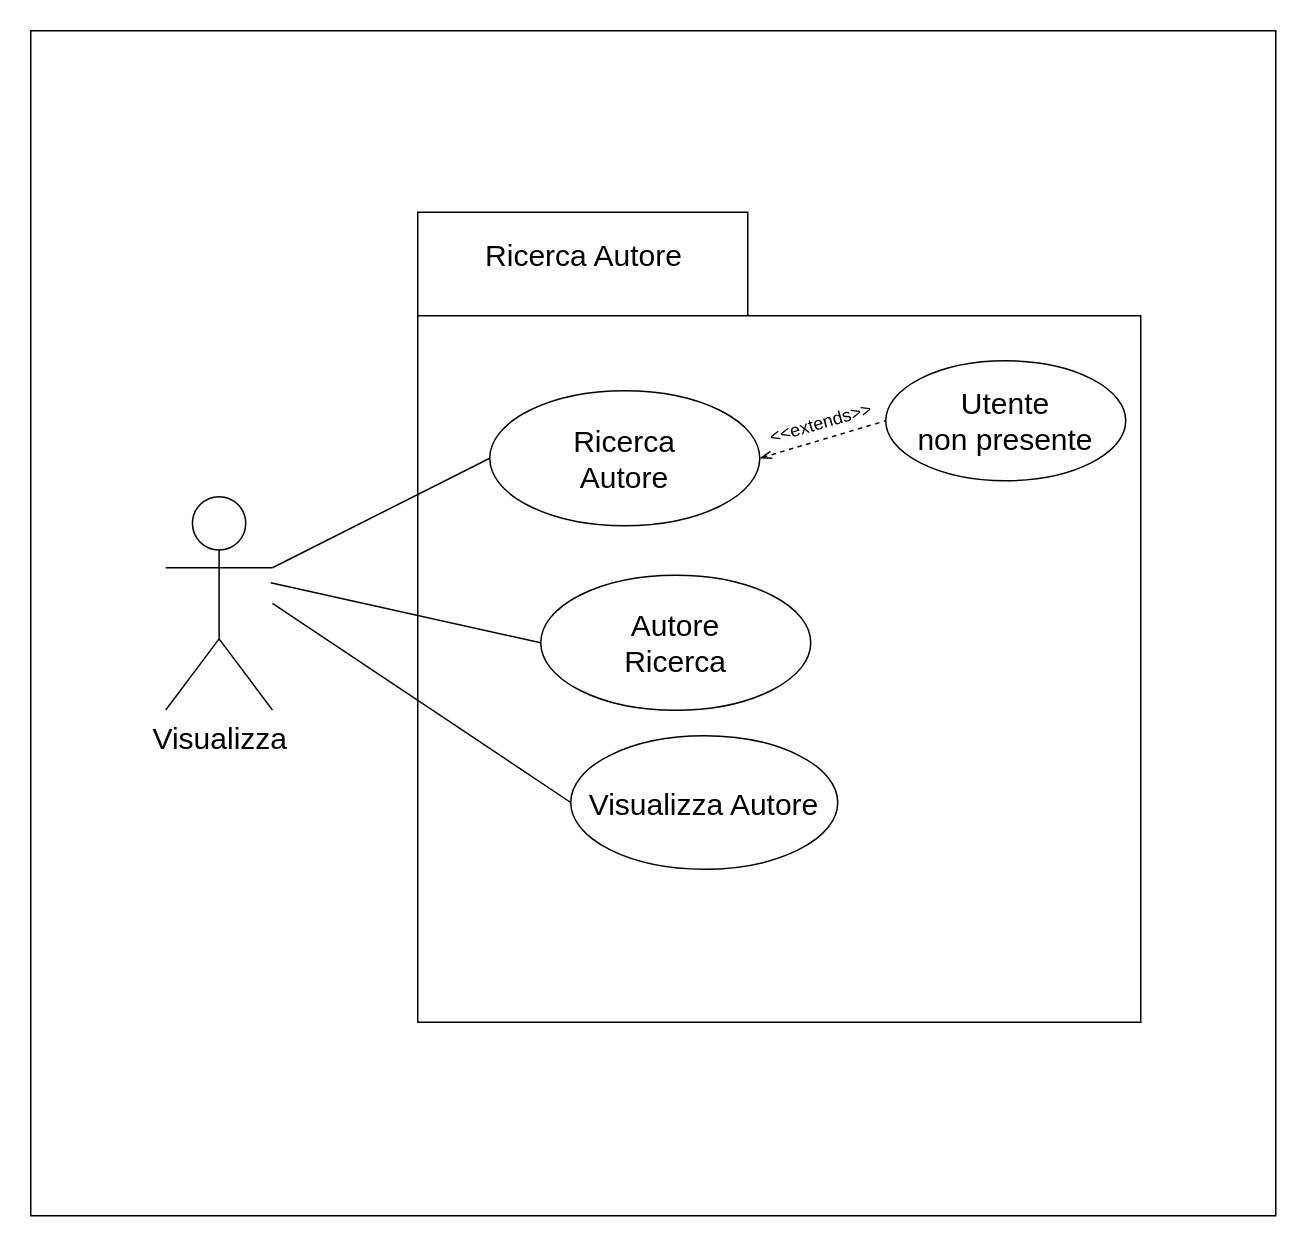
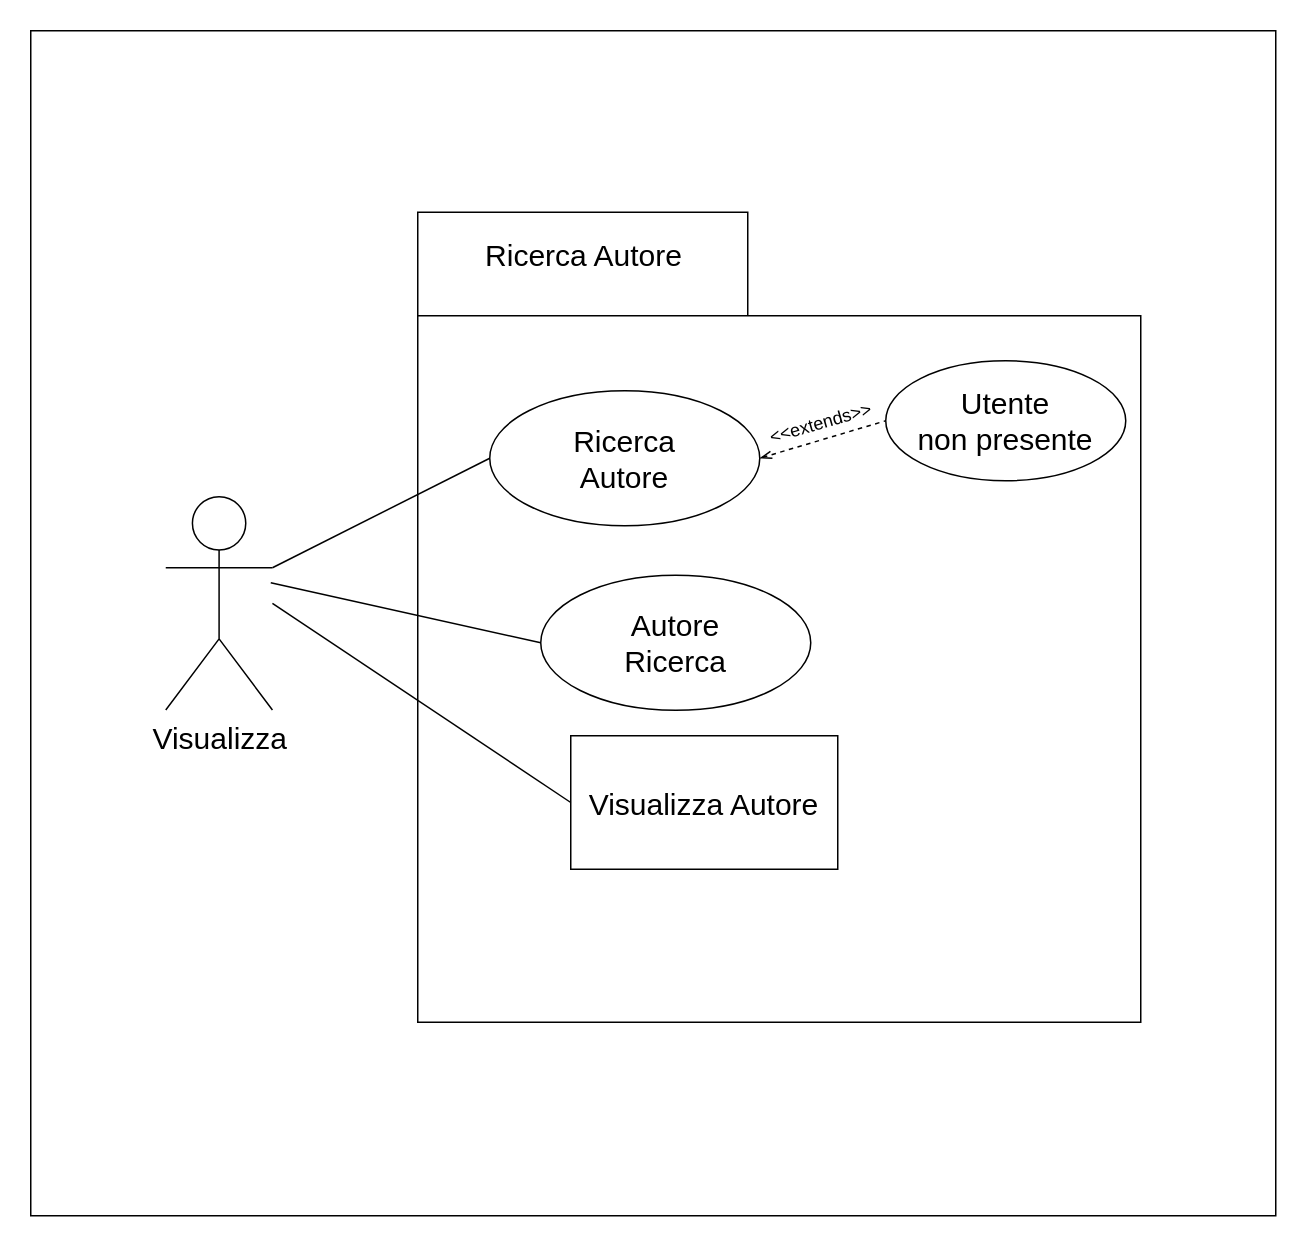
node "Visualizza Autore": shape ellipse -> rectangle
